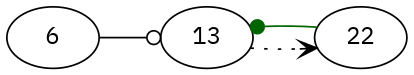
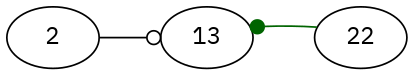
node "6": label "6" -> "2"
edge "13" -> "22": removed
